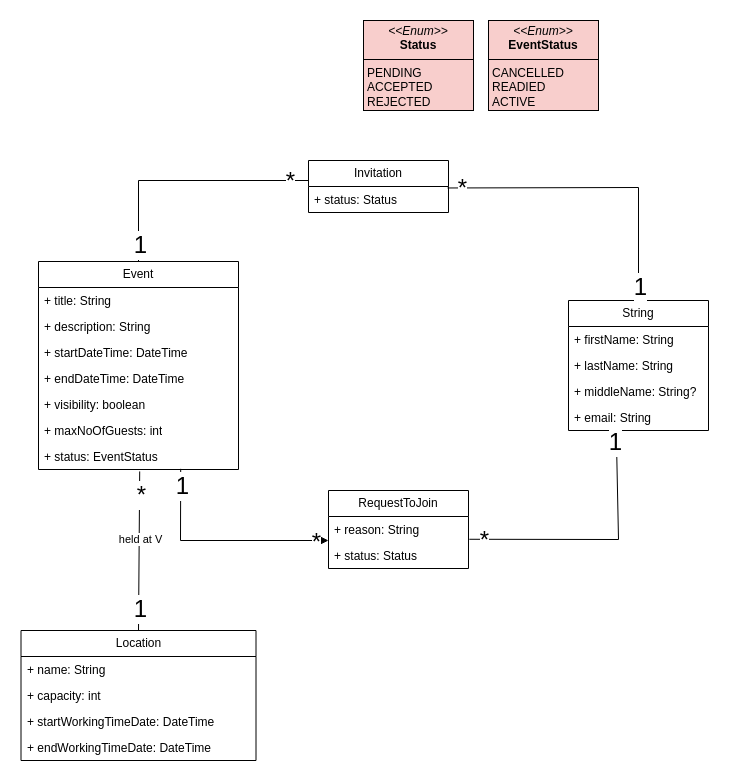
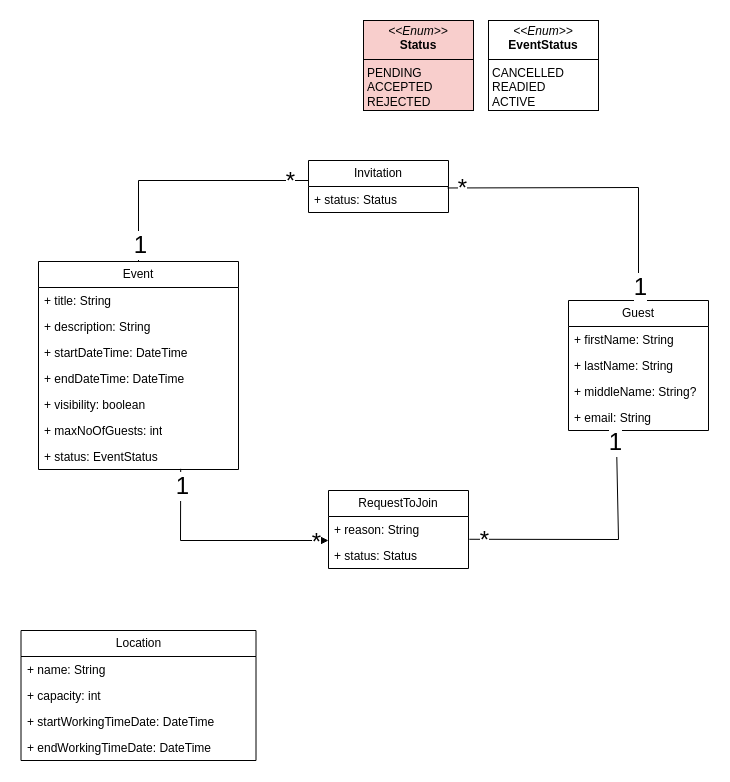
node "<<Enum>> EventStatus CANCELLED READIED ACTIVE": fillcolor #f8cecc -> #ffffff
node "String": label "String" -> "Guest"
edge "+ status: EventStatus" -- "Location": removed, labels "*", "held at V", "1"
